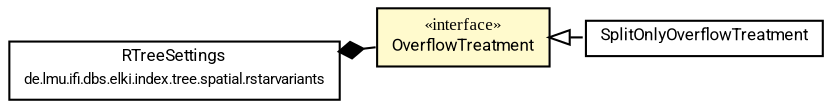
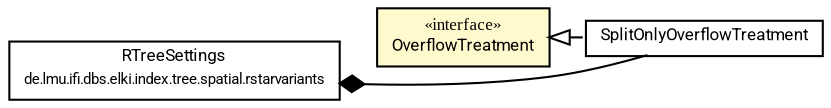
edge "OverflowTreatment" -> "RTreeSettings": now "SplitOnlyOverflowTreatment" -> "RTreeSettings"
